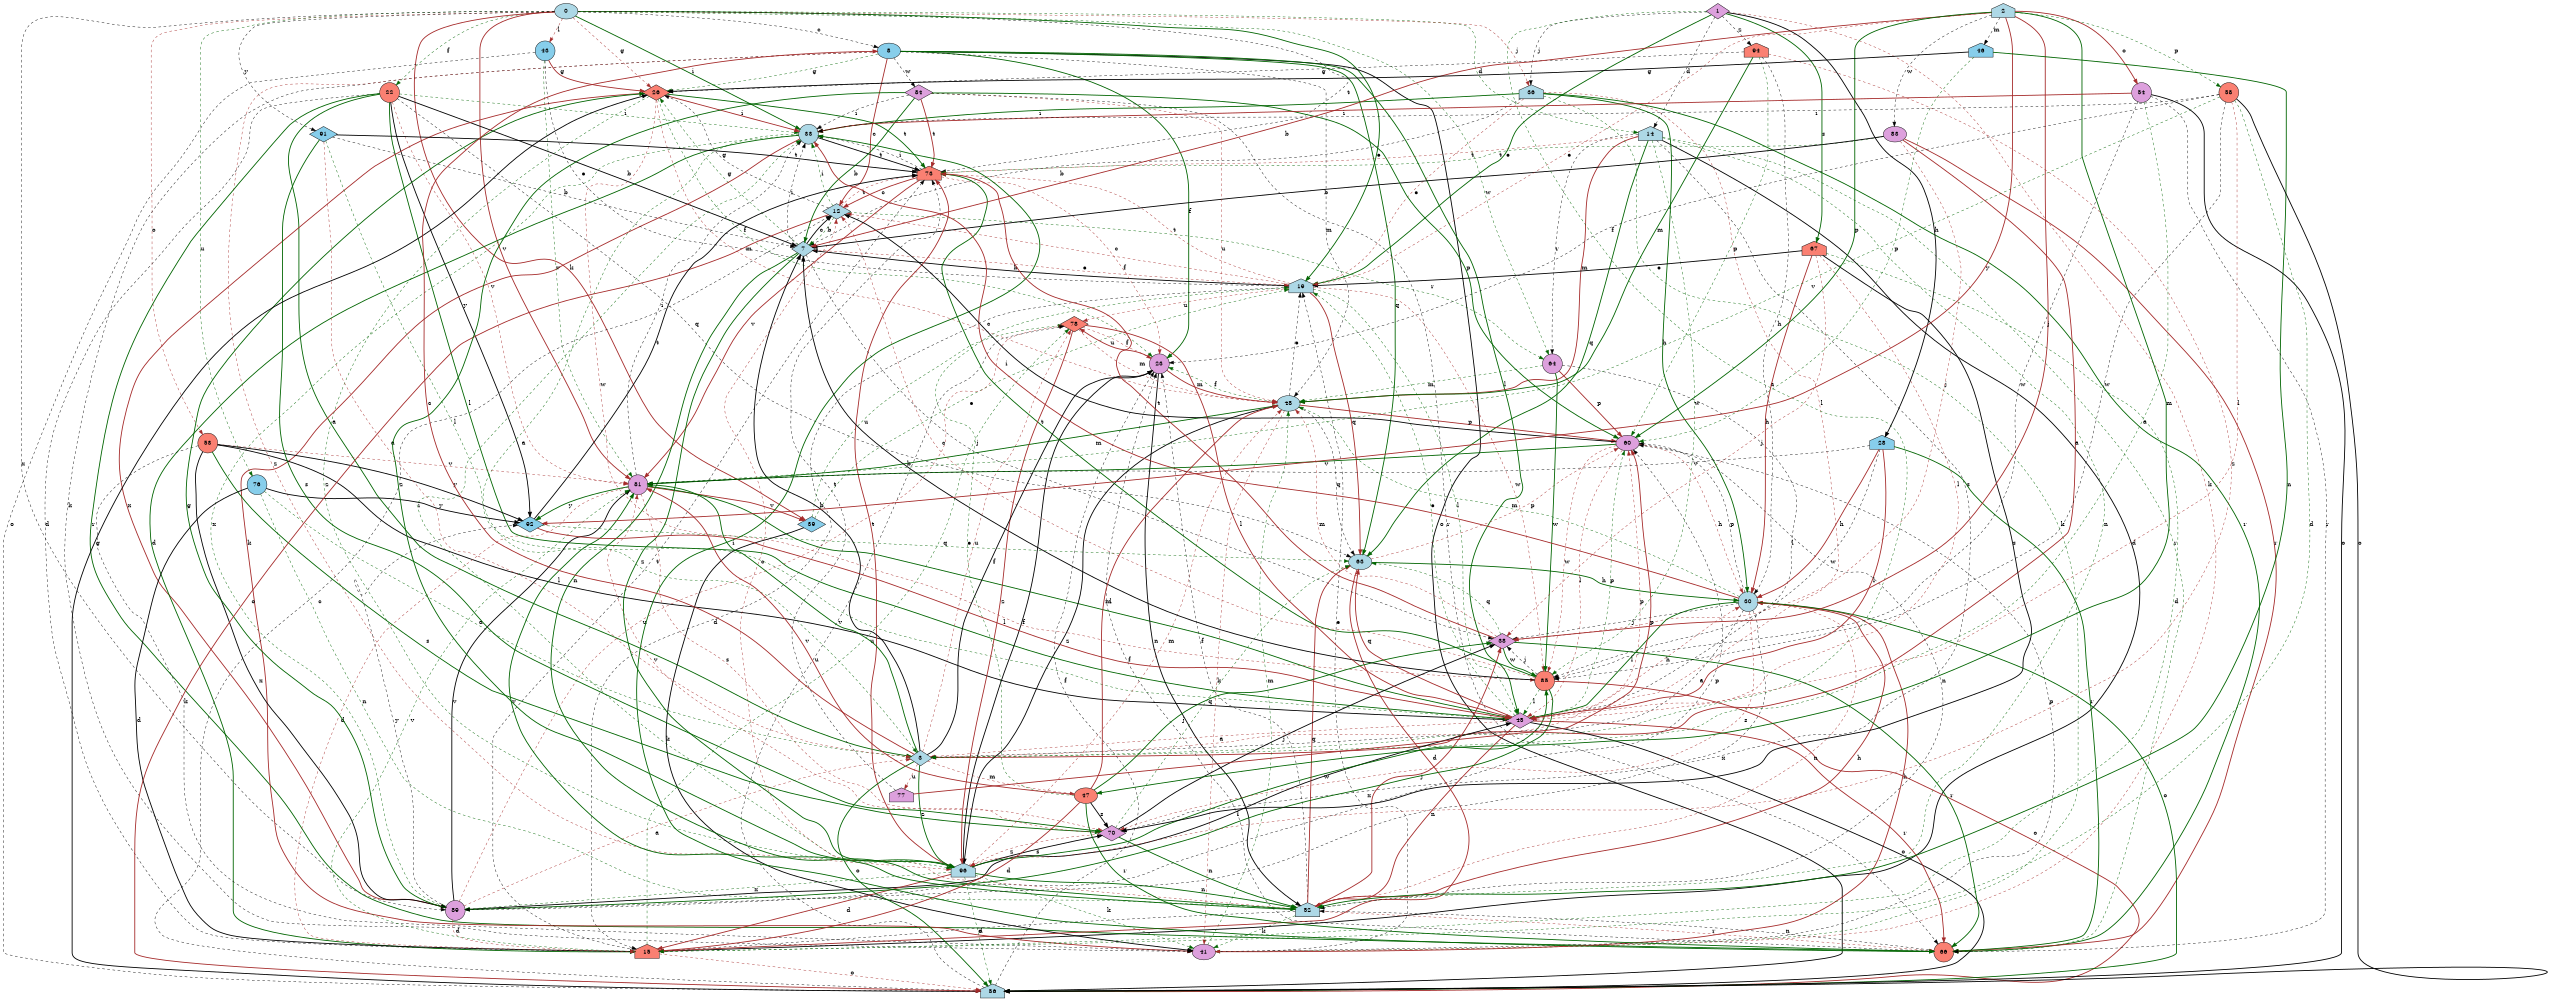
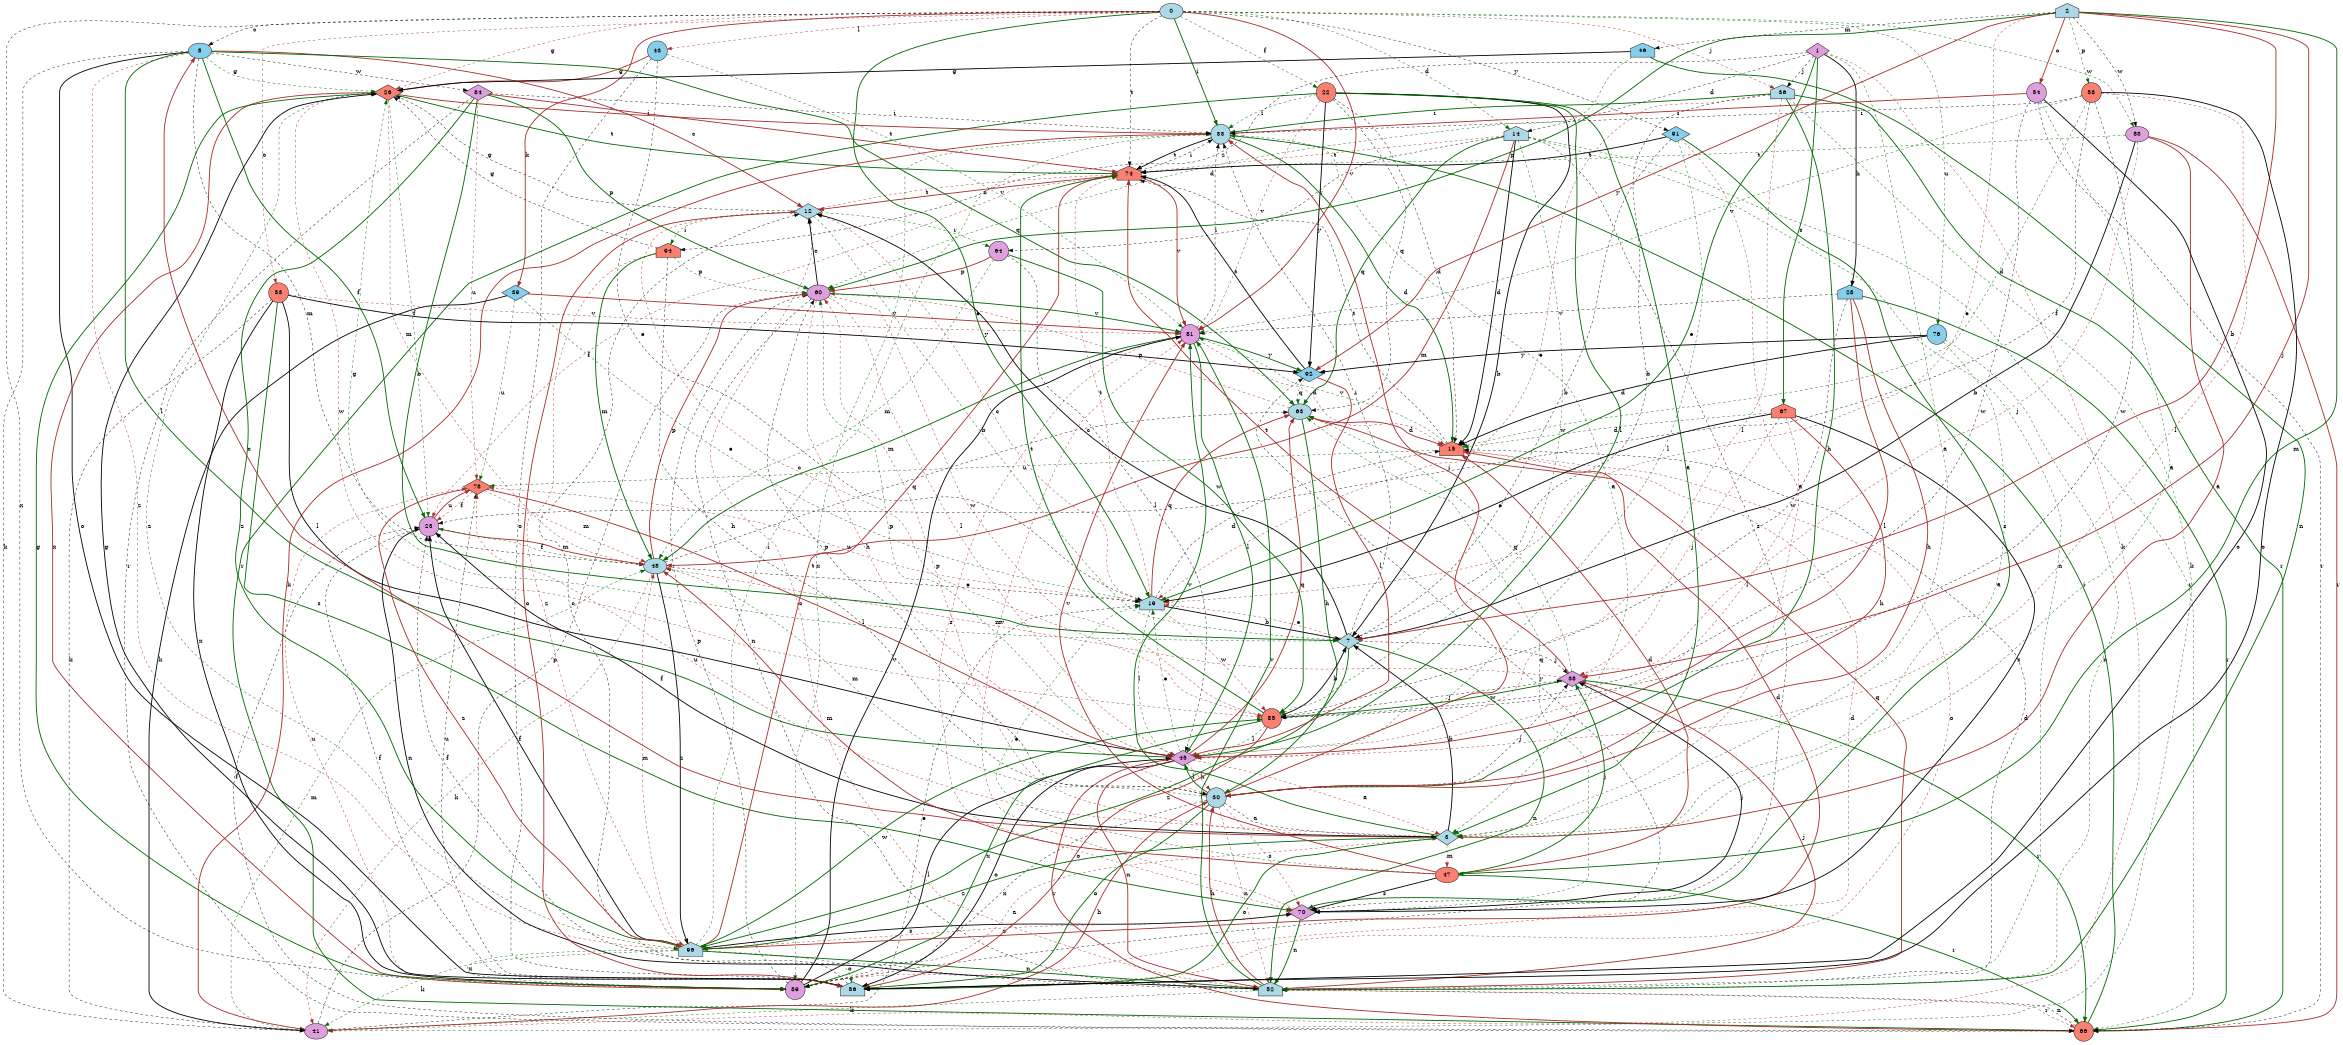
edge "0" -> "64": now "0" -> "83"
edge "84" -> "48": now "84" -> "78"
node "73": label "73" -> "74"
edge "12" -> "33": now "12" -> "94"
edge "46" -> "60": label "p" -> "d"
edge "81" -> "39": reversed
node "77": removed
